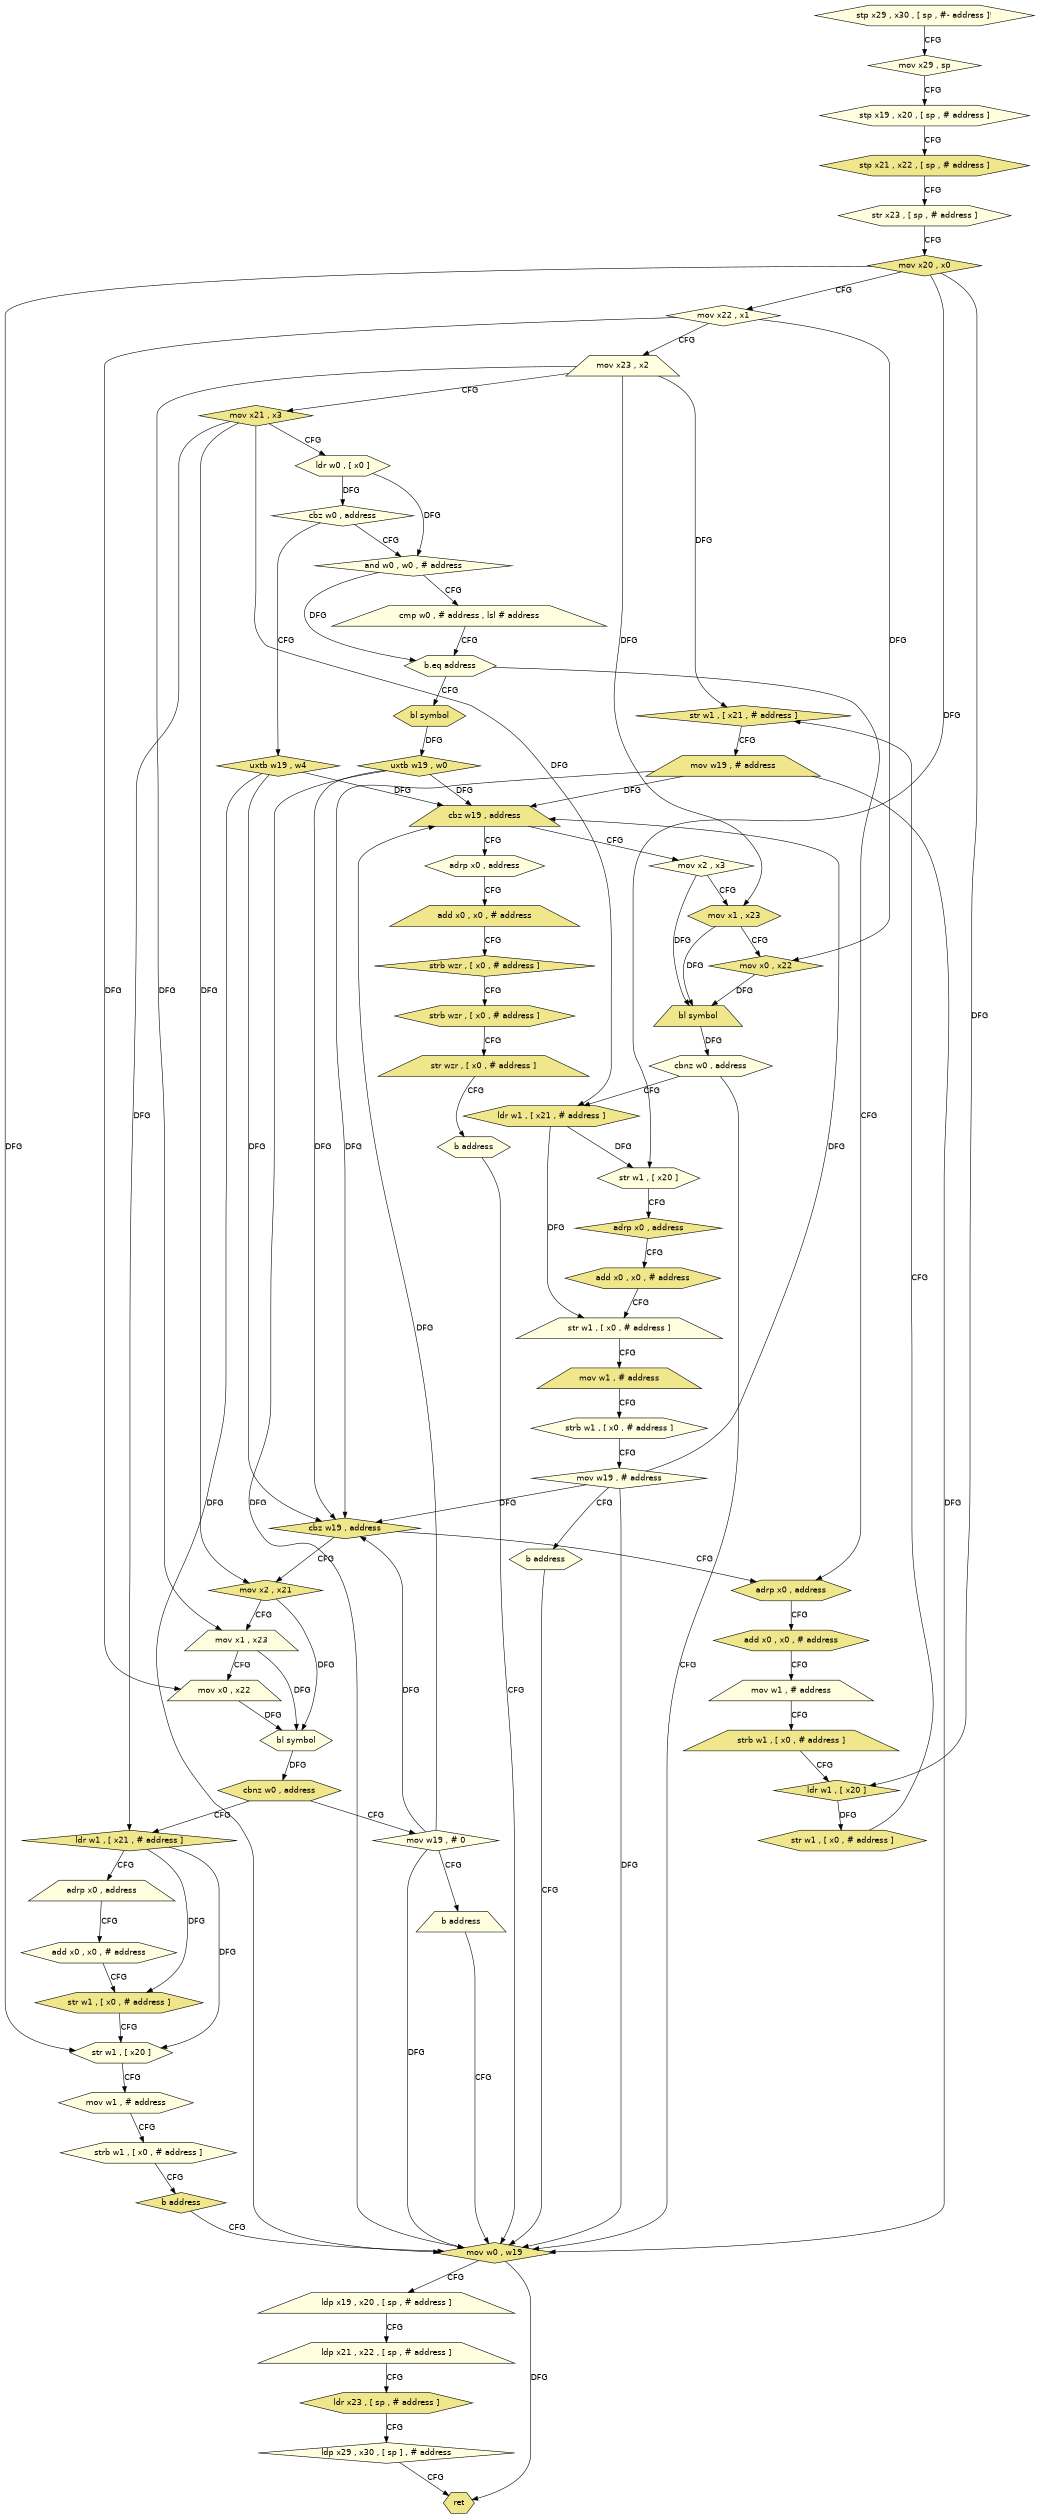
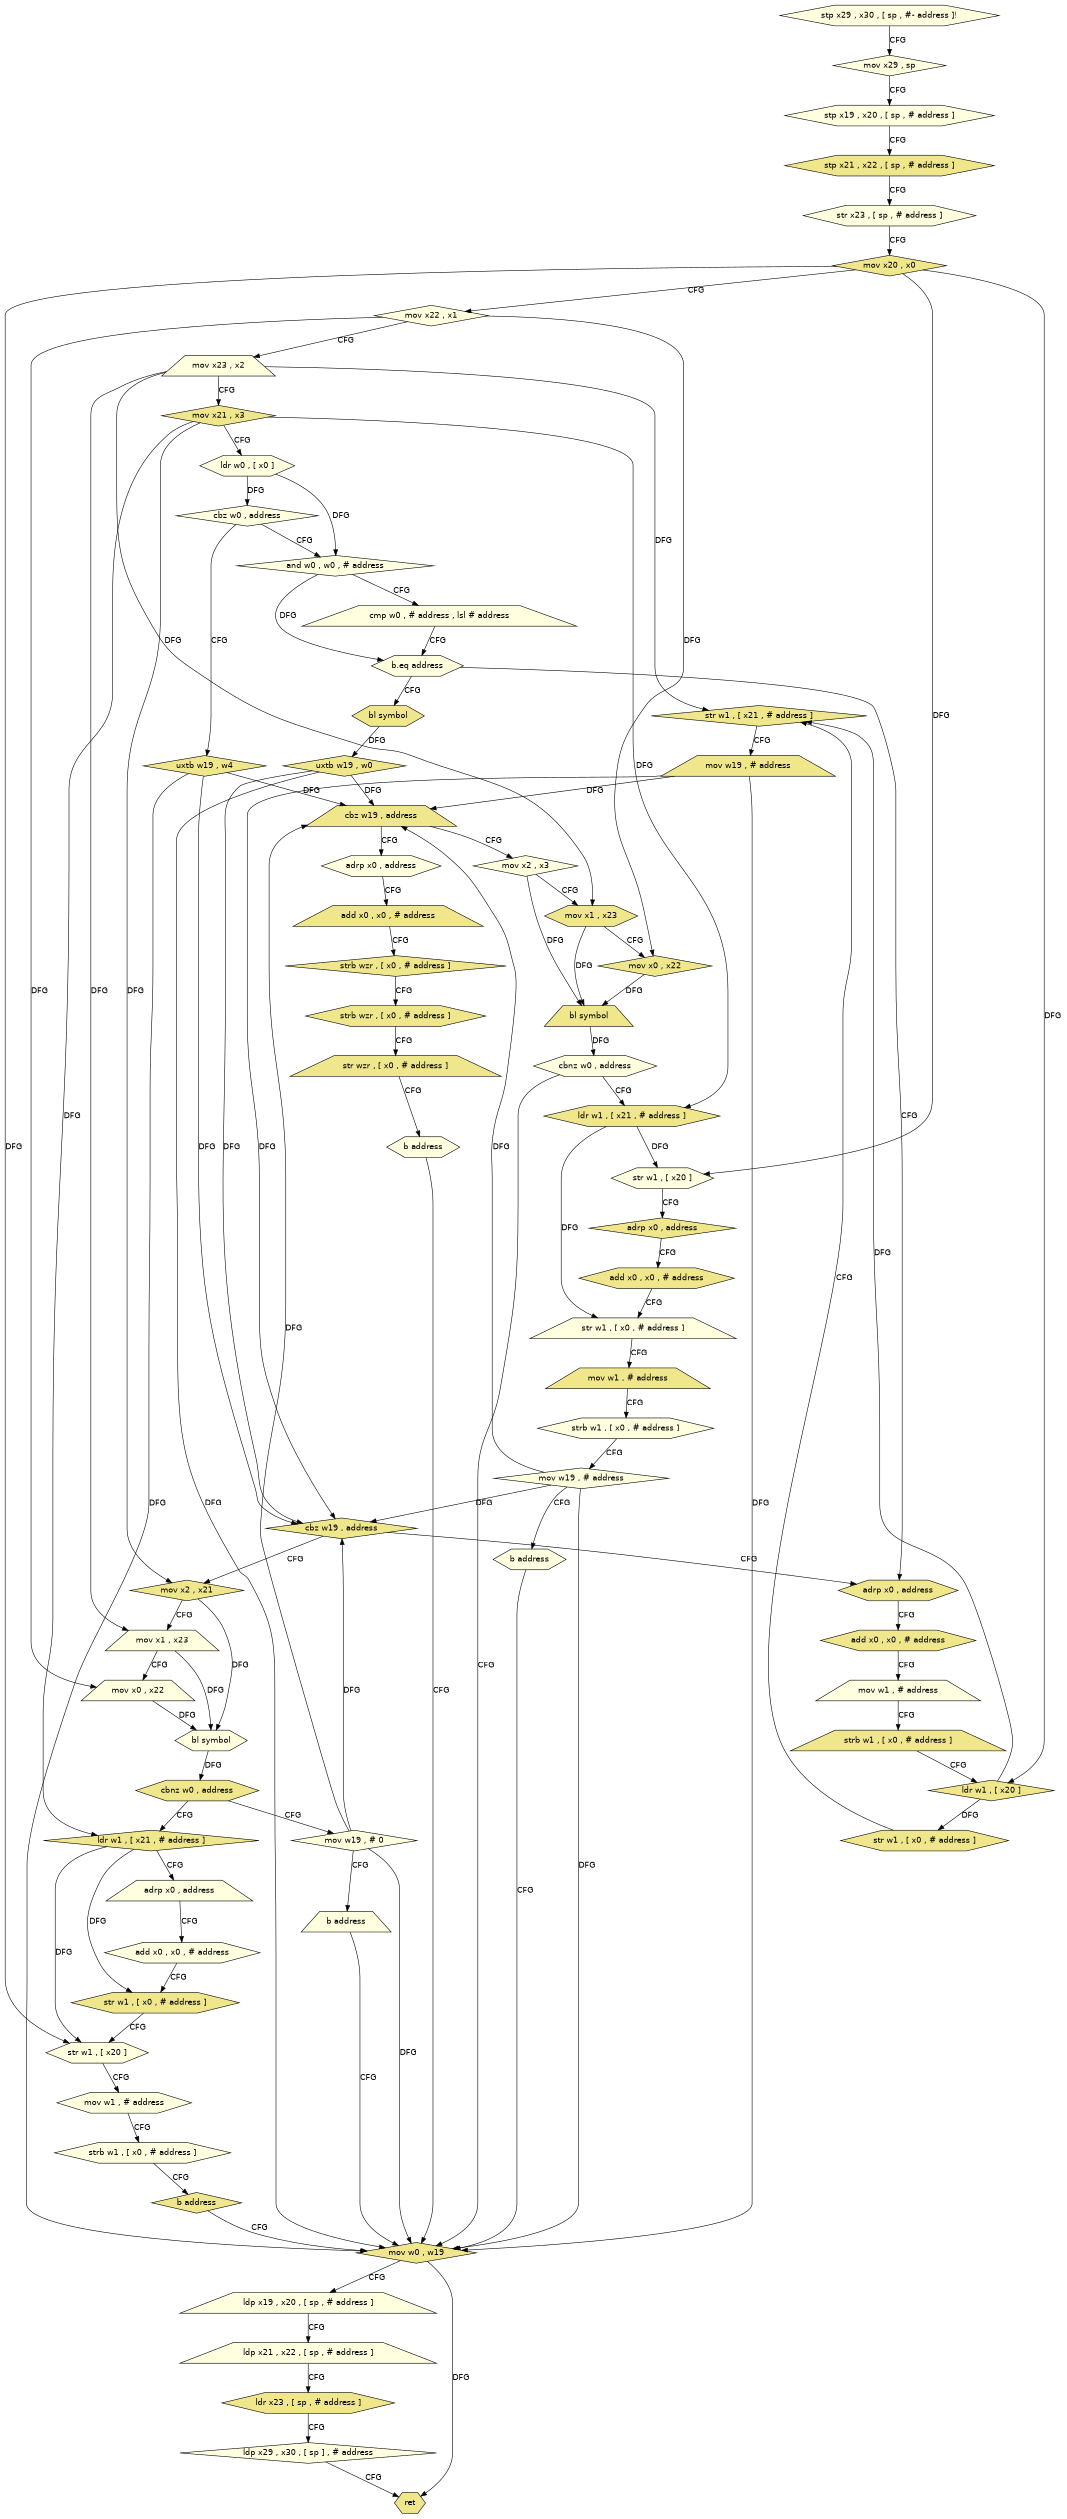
edge "ldr w1 , [ x20 ]" -> "str w1 , [ x21 , # address ]": added, label "DFG"
